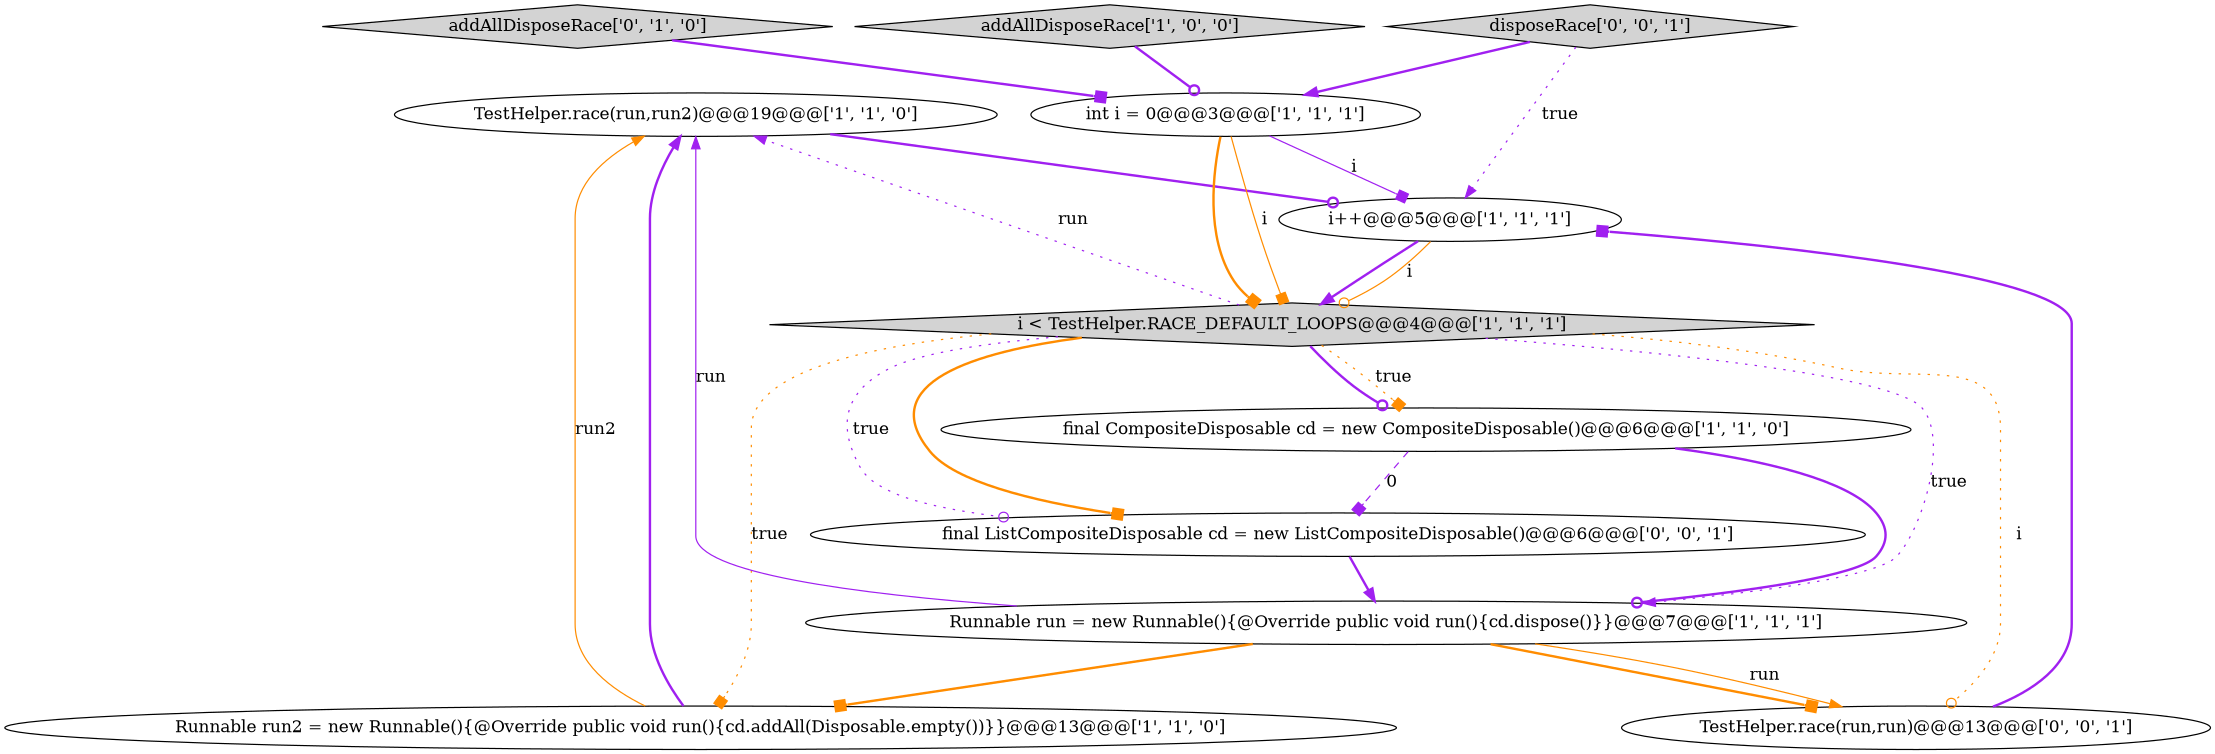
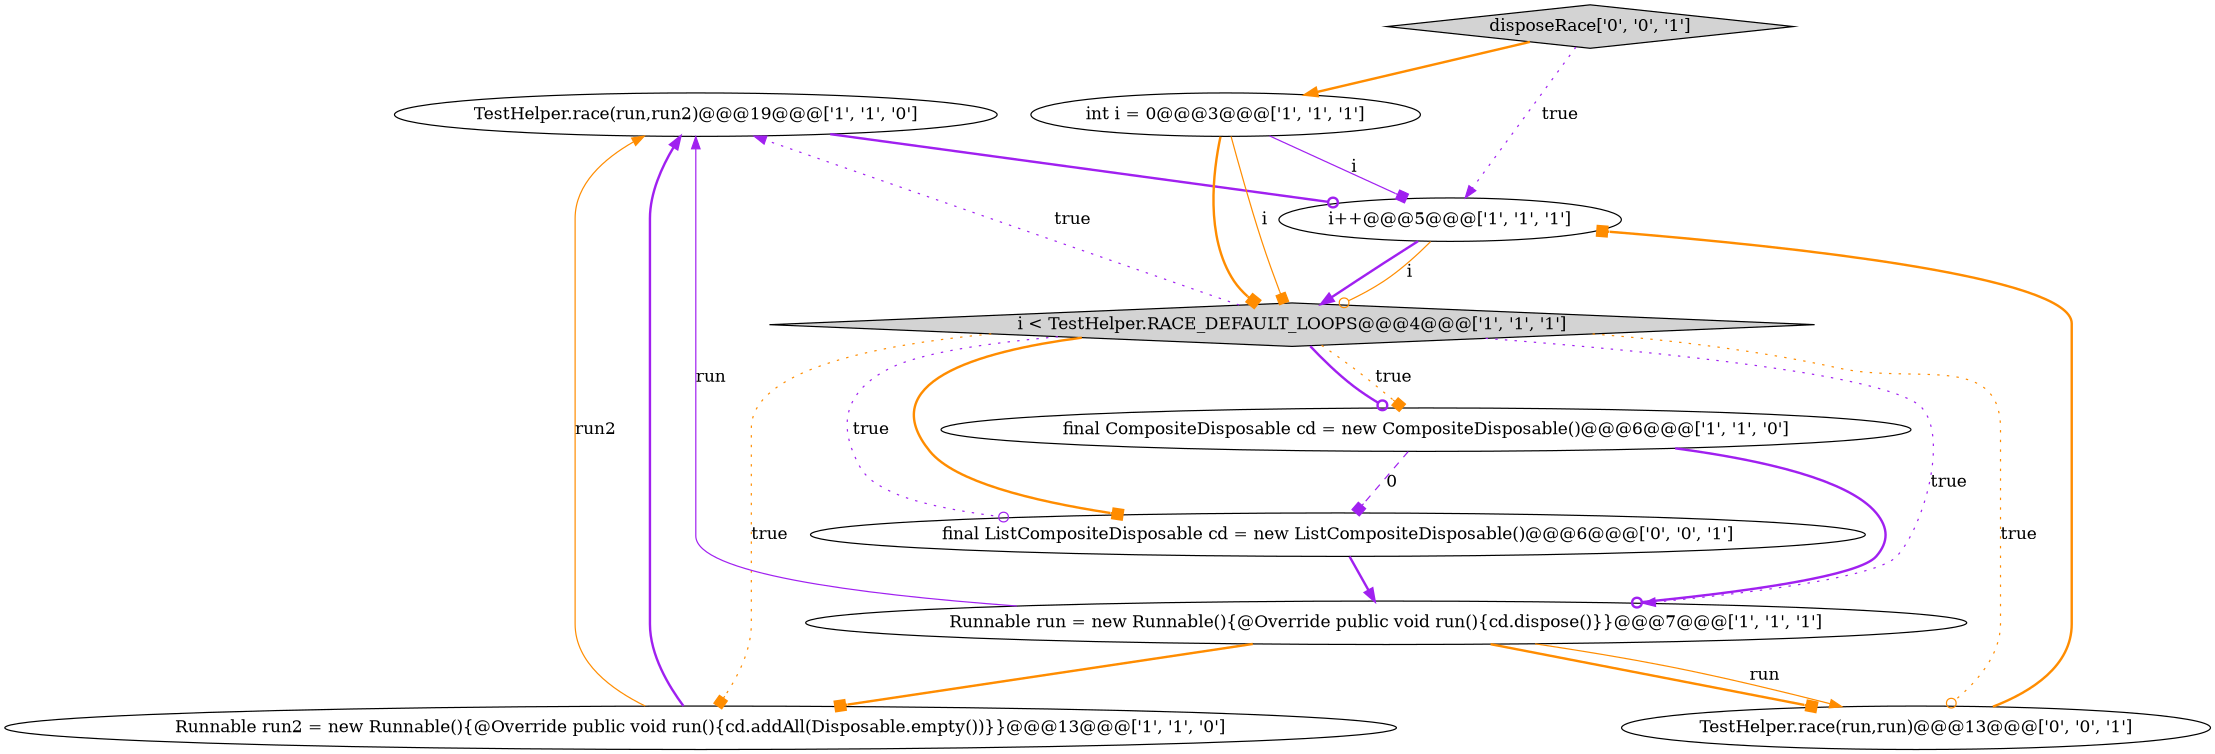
node "addAllDisposeRace['0', '1', '0']": removed
node "addAllDisposeRace['1', '0', '0']": removed
edge "disposeRace['0', '0', '1']" -> "int i = 0@@@3@@@['1', '1', '1']": color purple -> darkorange
edge "i < TestHelper.RACE_DEFAULT_LOOPS@@@4@@@['1', '1', '1']" -> "TestHelper.race(run,run2)@@@19@@@['1', '1', '0']": label "run" -> "true"
edge "TestHelper.race(run,run)@@@13@@@['0', '0', '1']" -> "i++@@@5@@@['1', '1', '1']": color purple -> darkorange
edge "i < TestHelper.RACE_DEFAULT_LOOPS@@@4@@@['1', '1', '1']" -> "TestHelper.race(run,run)@@@13@@@['0', '0', '1']": label "i" -> "true"
